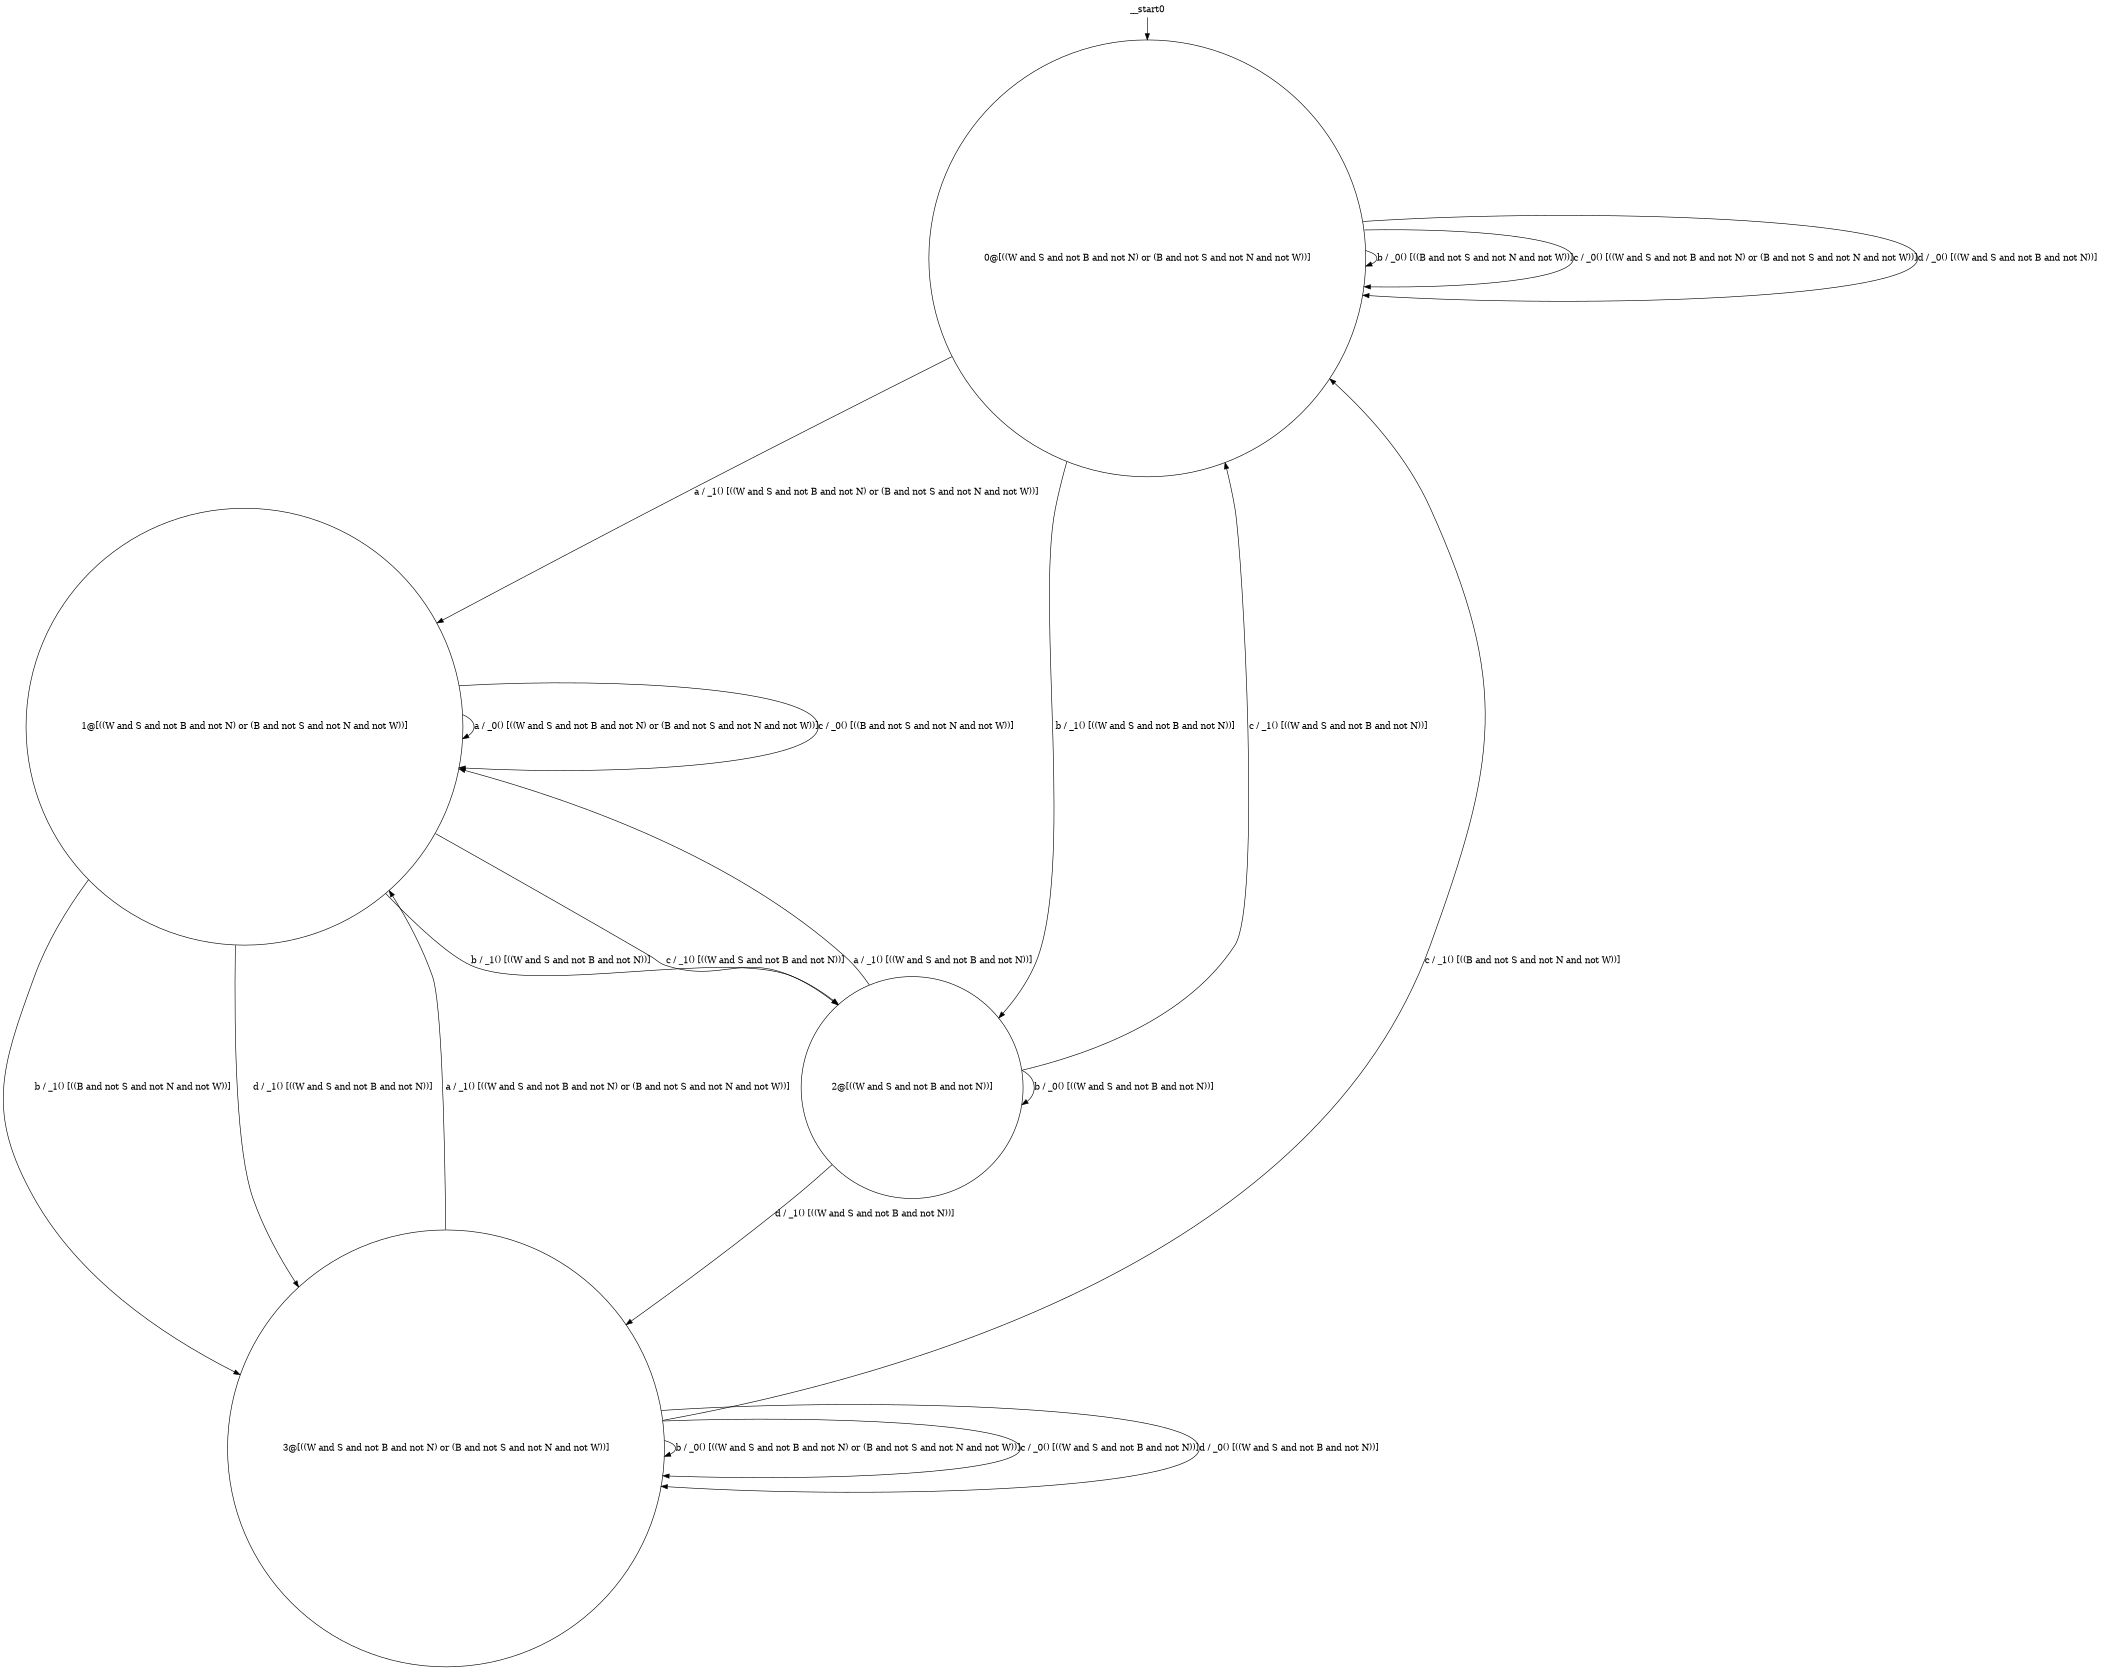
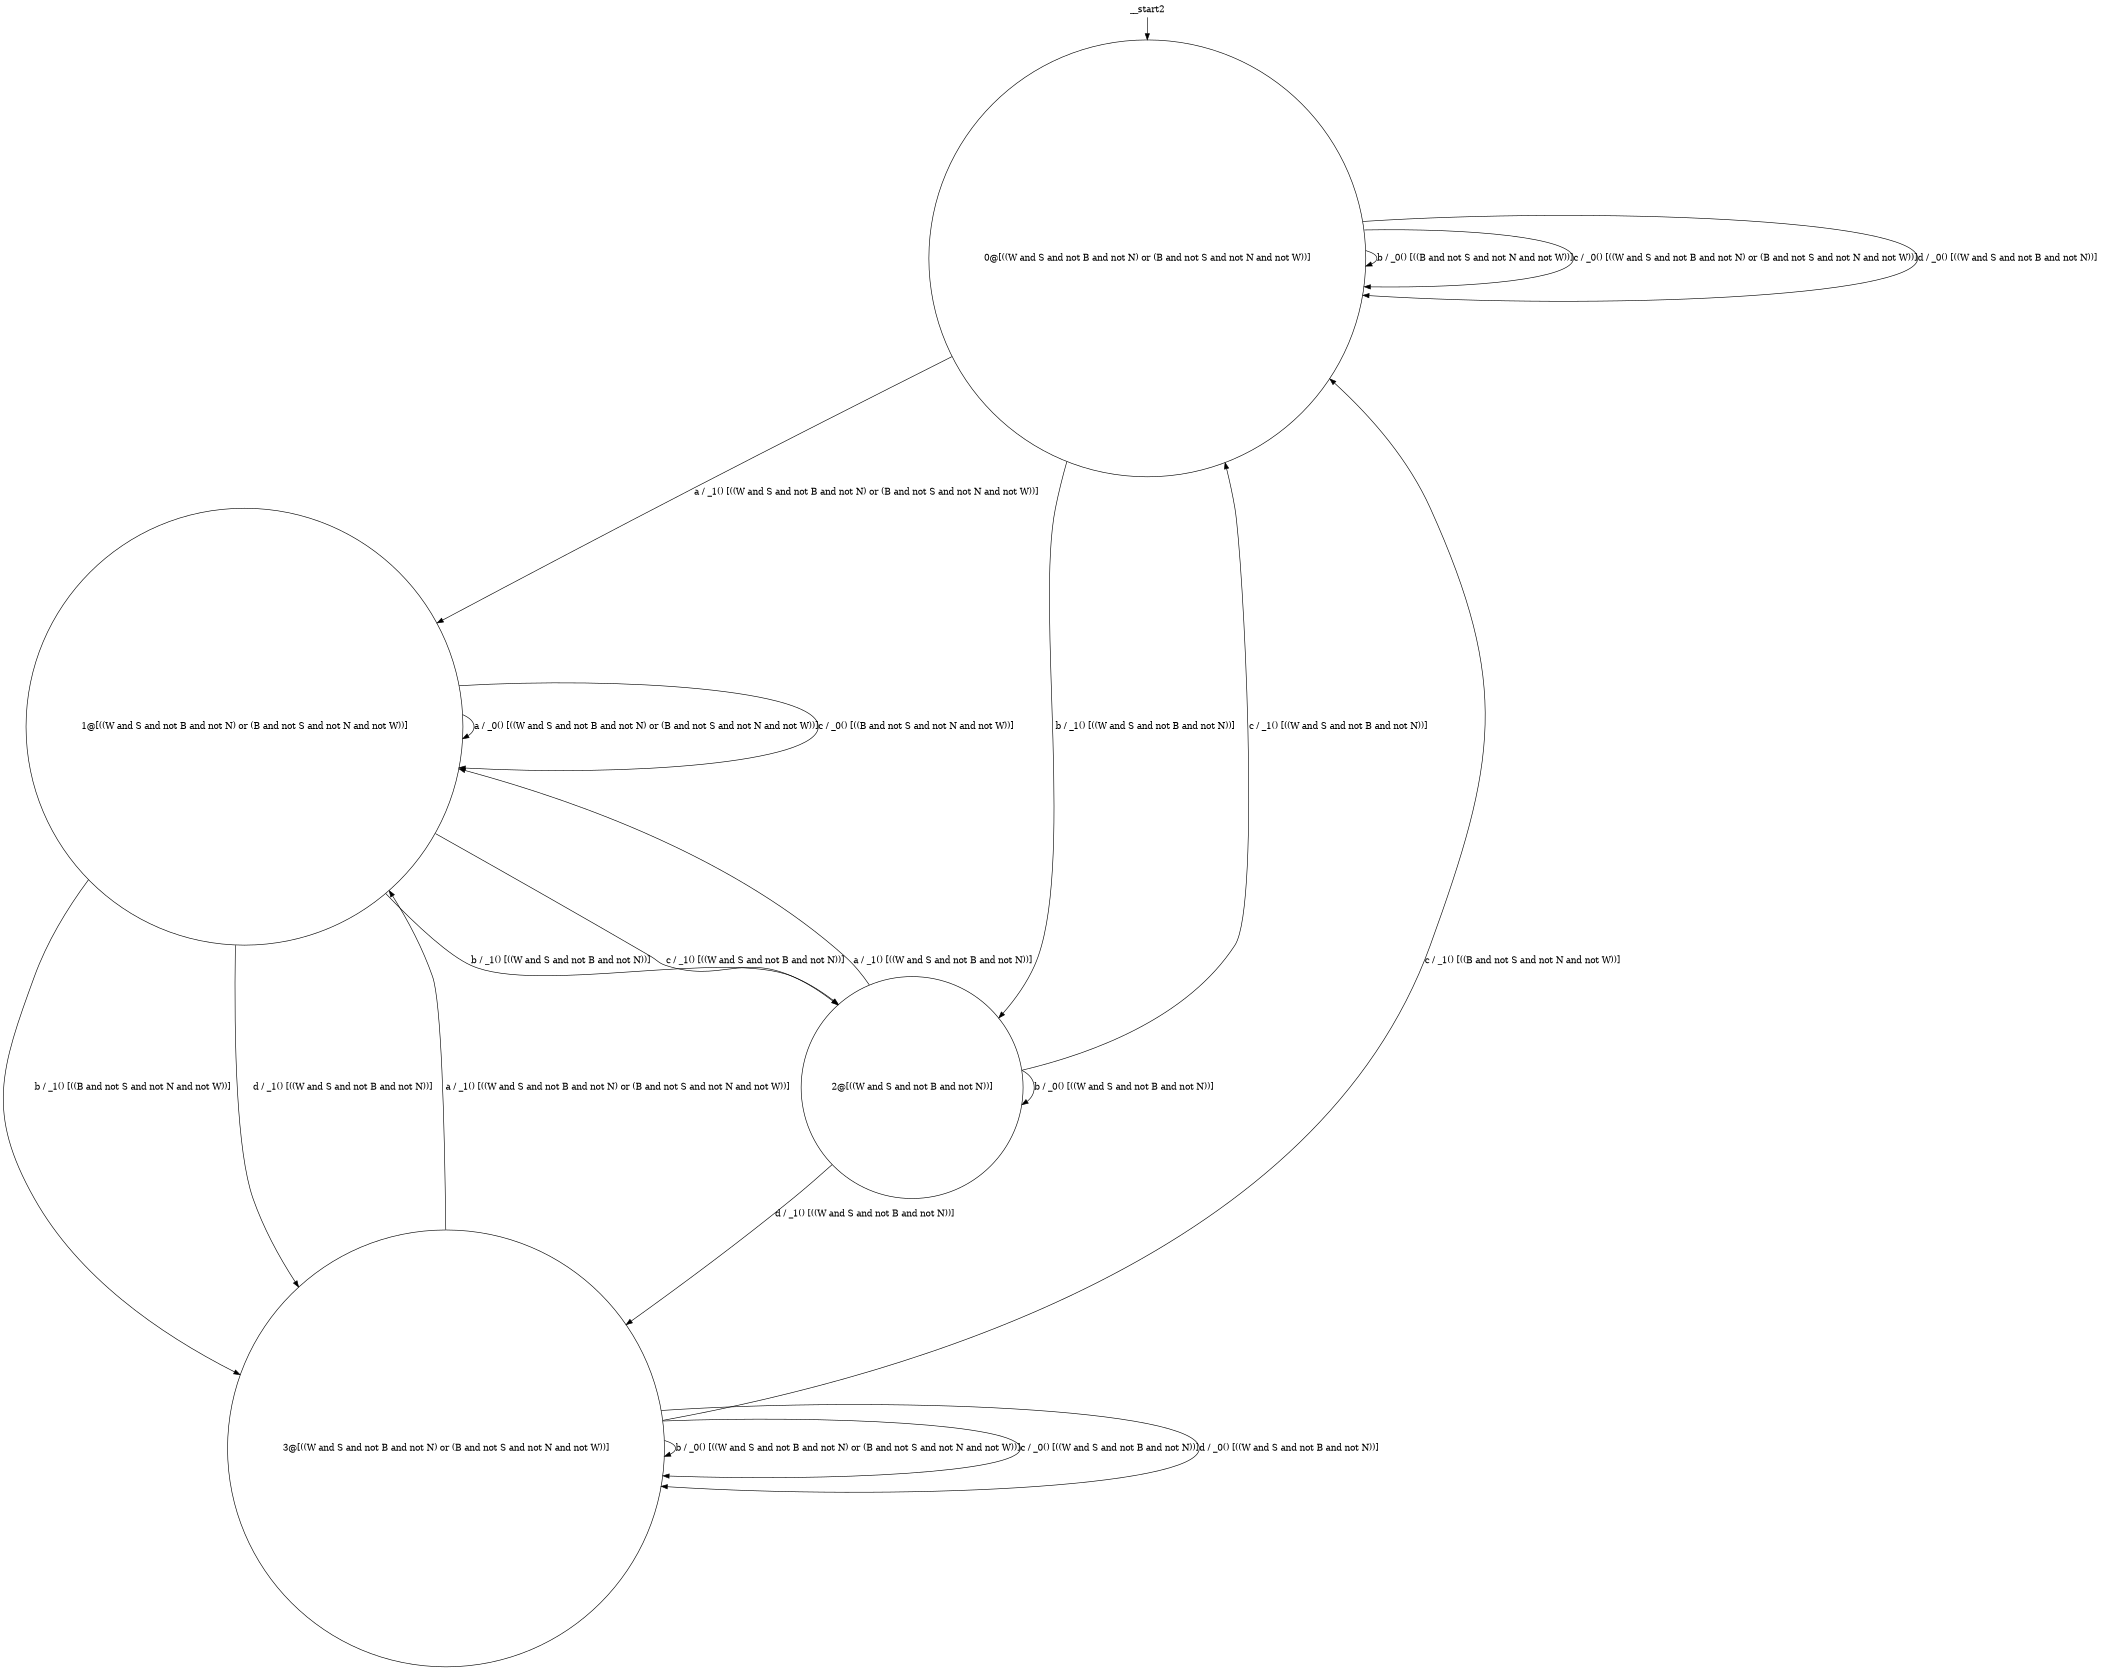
node "__start0": label "__start0" -> "__start2"
